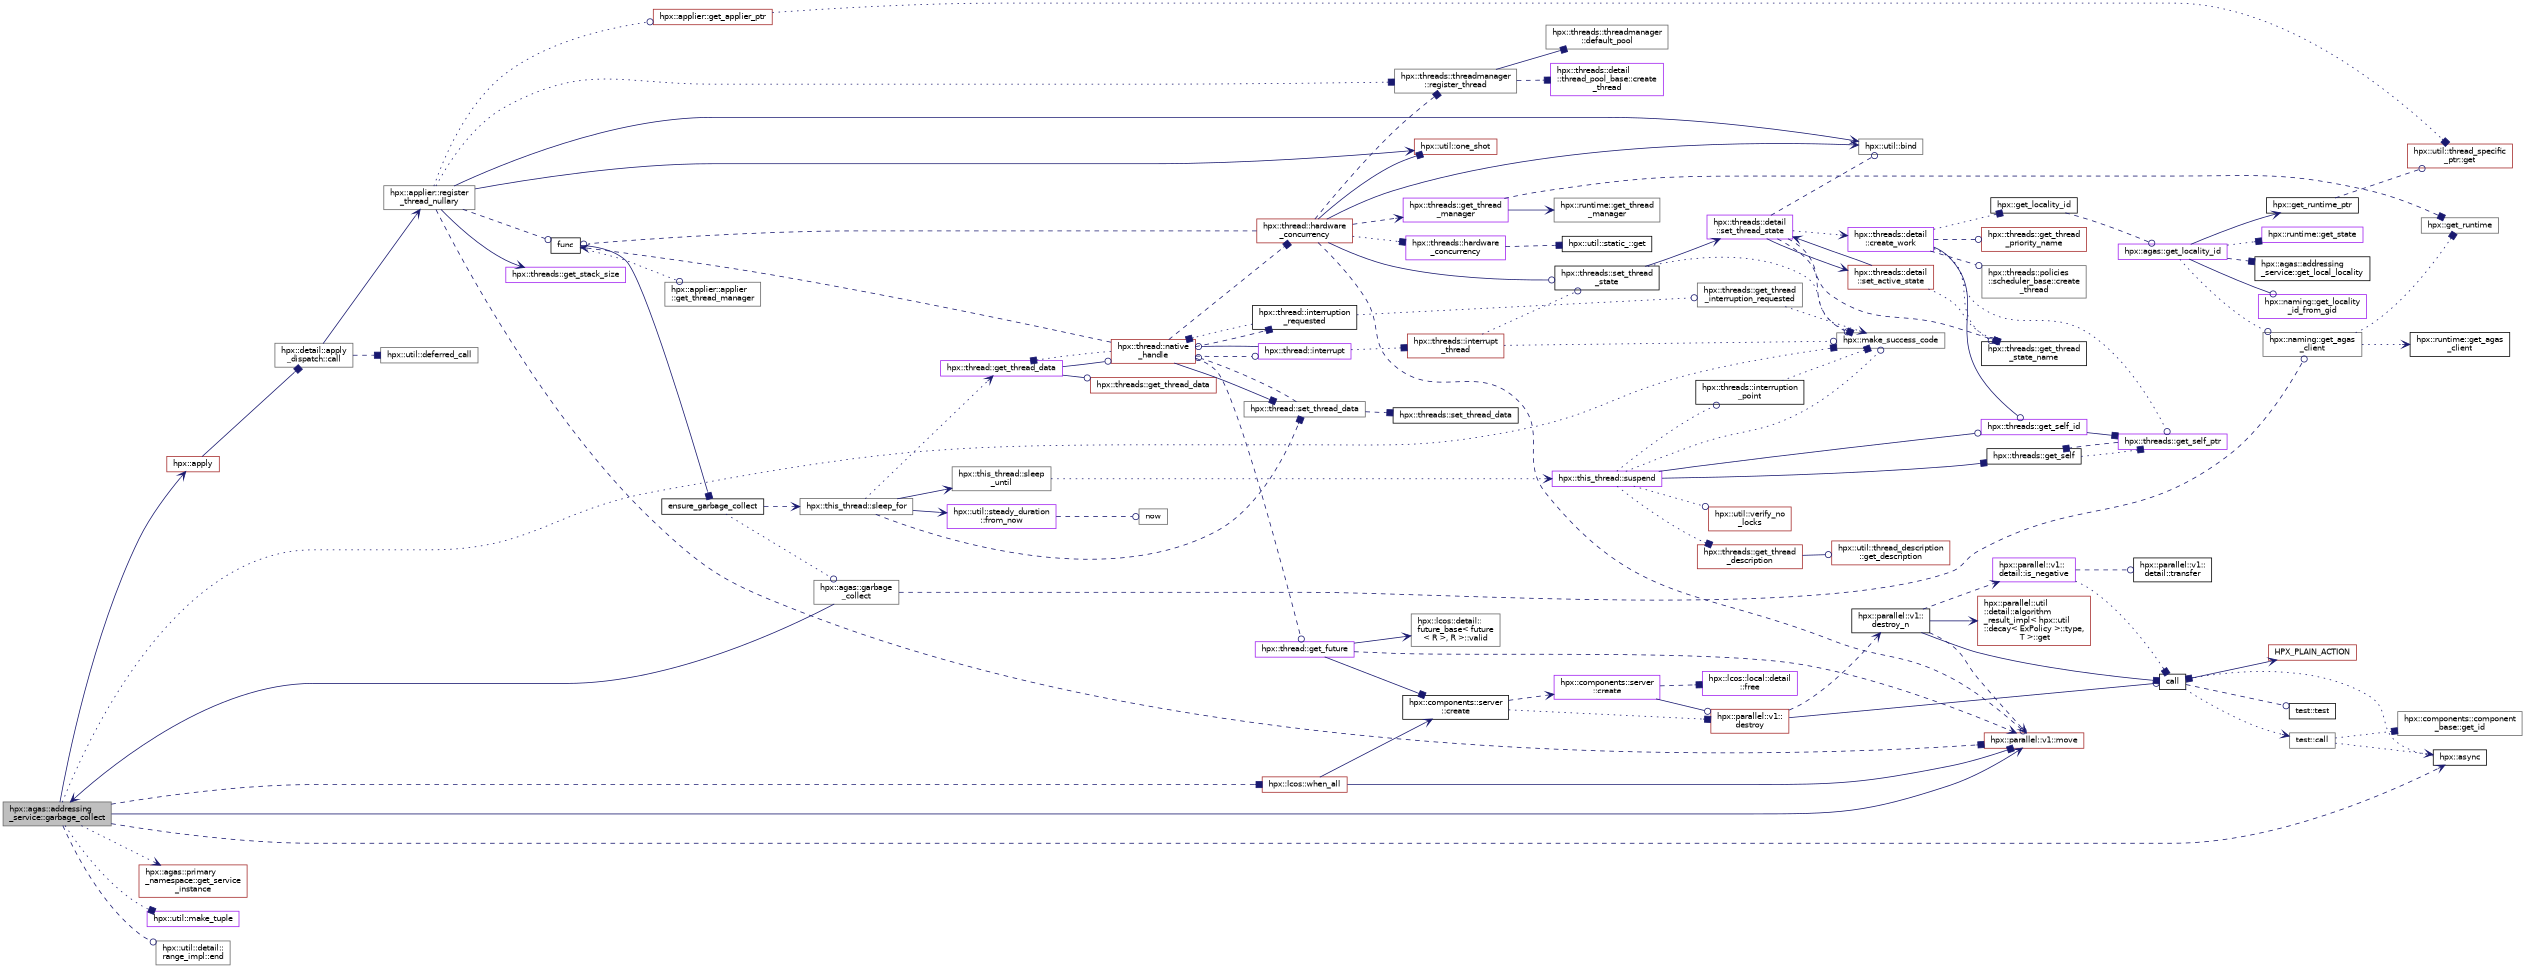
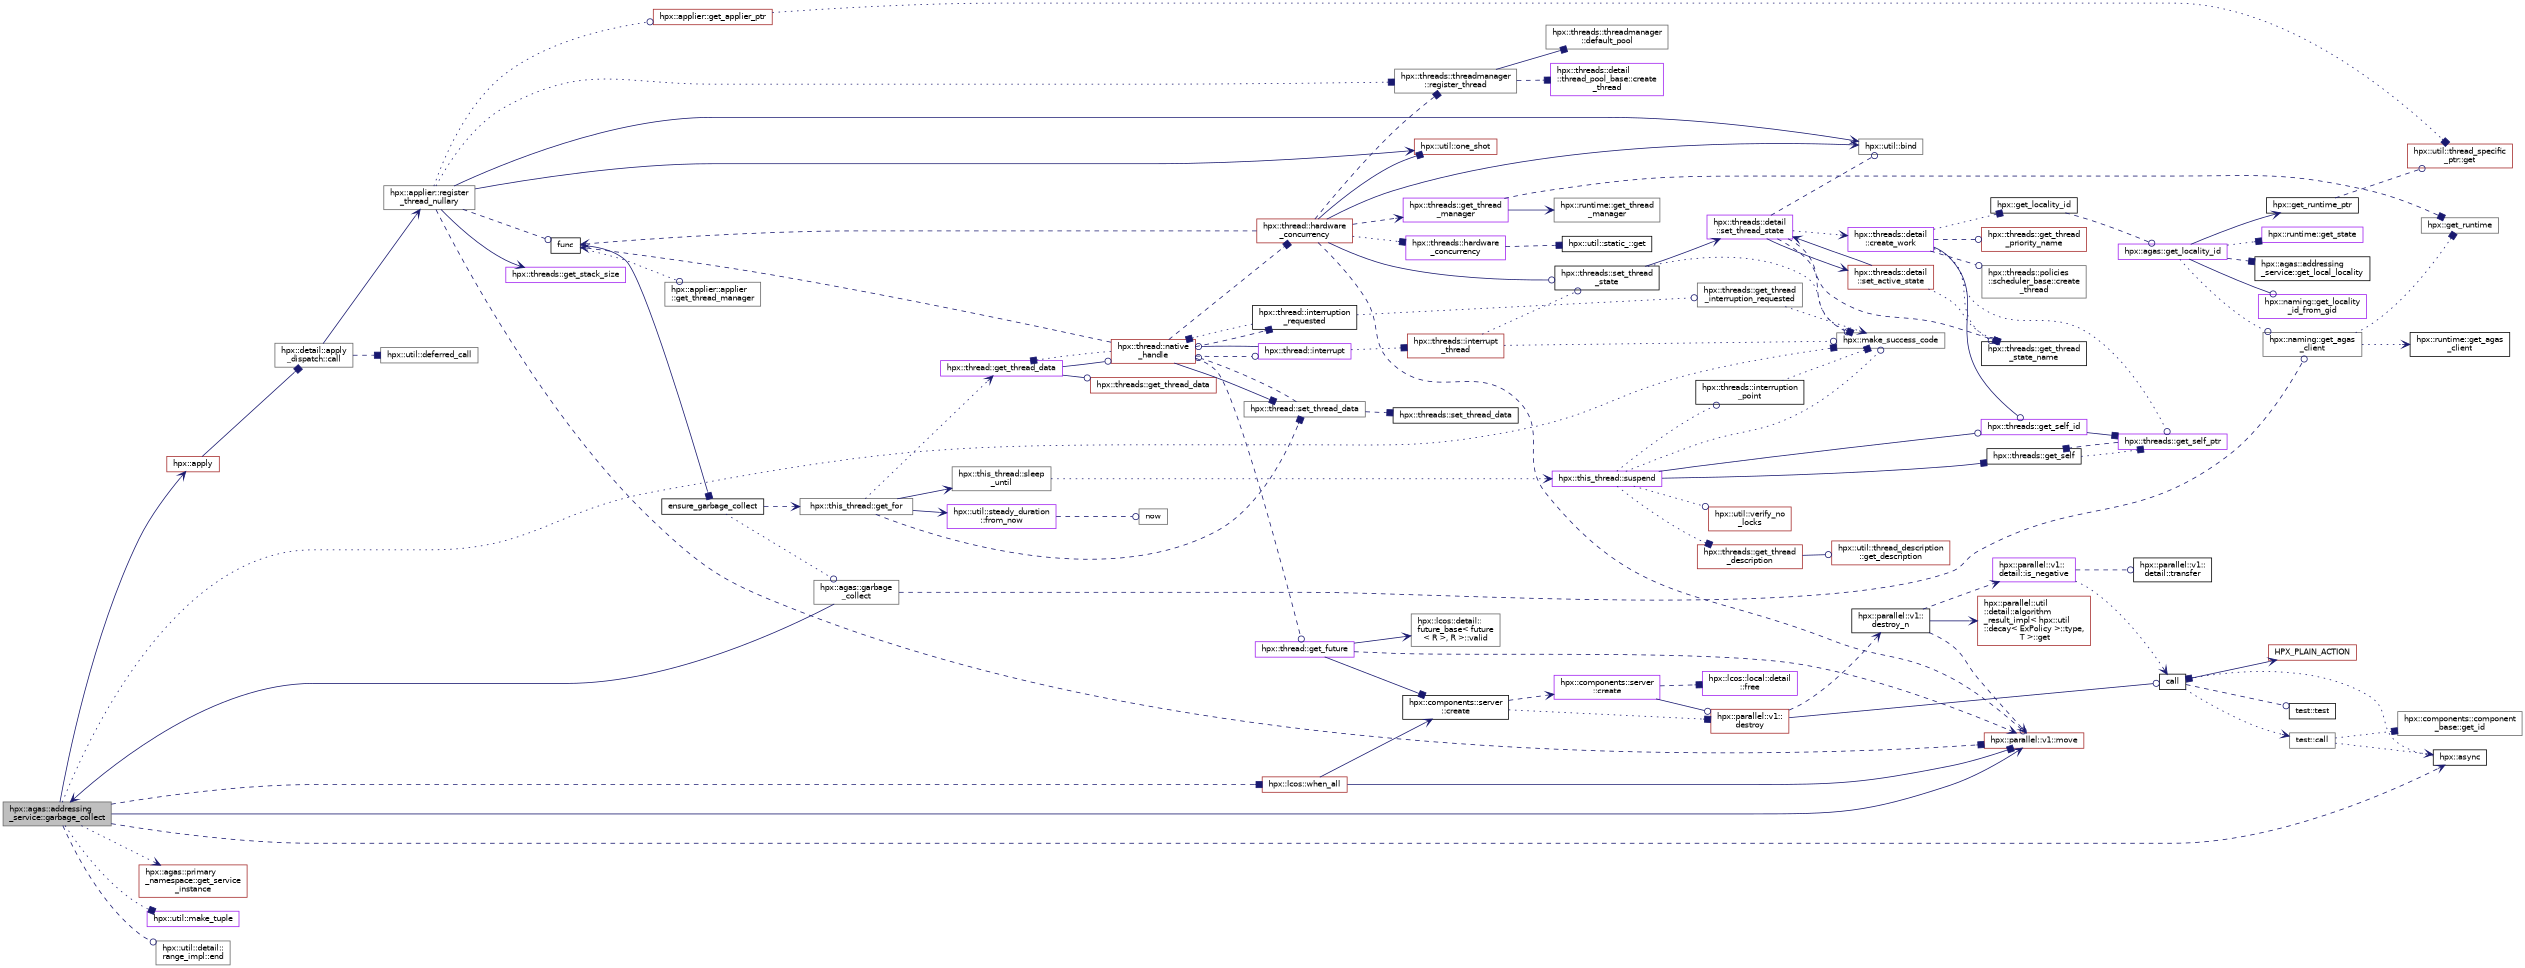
edge "hpx::thread::hardware _concurrency" -> "func": arrowhead odot -> vee
node "hpx::this_thread::sleep_for": label "hpx::this_thread::sleep_for" -> "hpx::this_thread::get_for"
edge "hpx::parallel::v1:: detail::is_negative" -> "call": arrowhead box -> vee
edge "hpx::parallel::v1:: destroy_n" -> "call": removed
